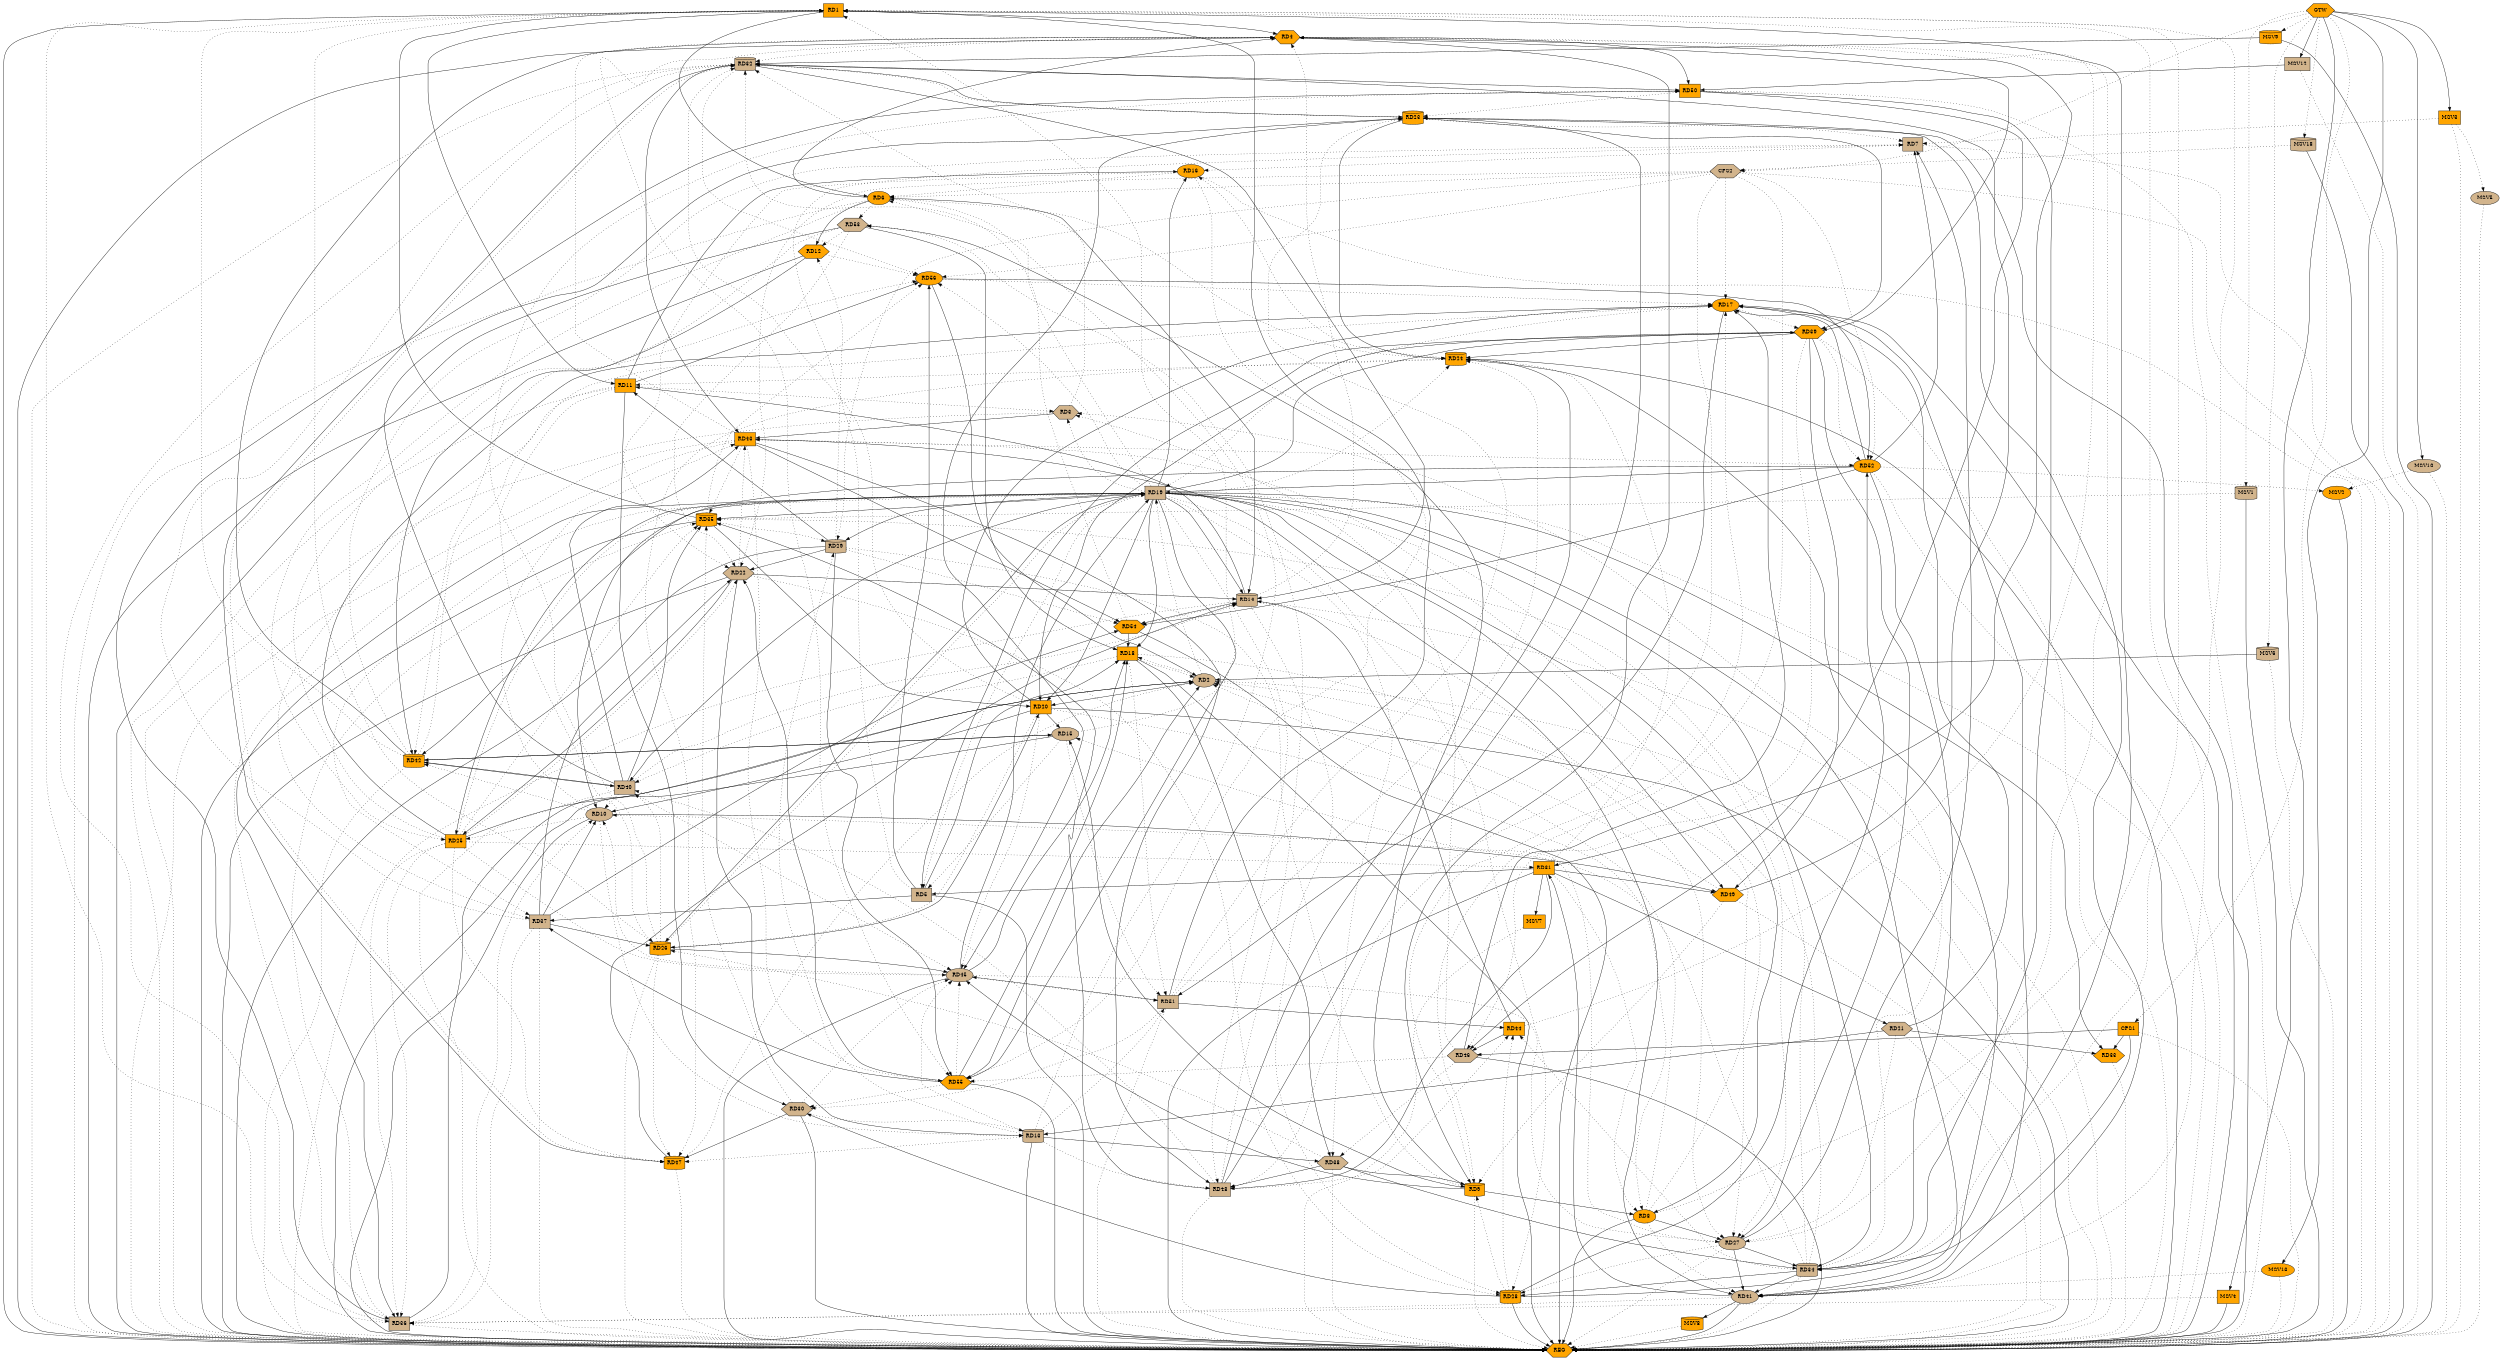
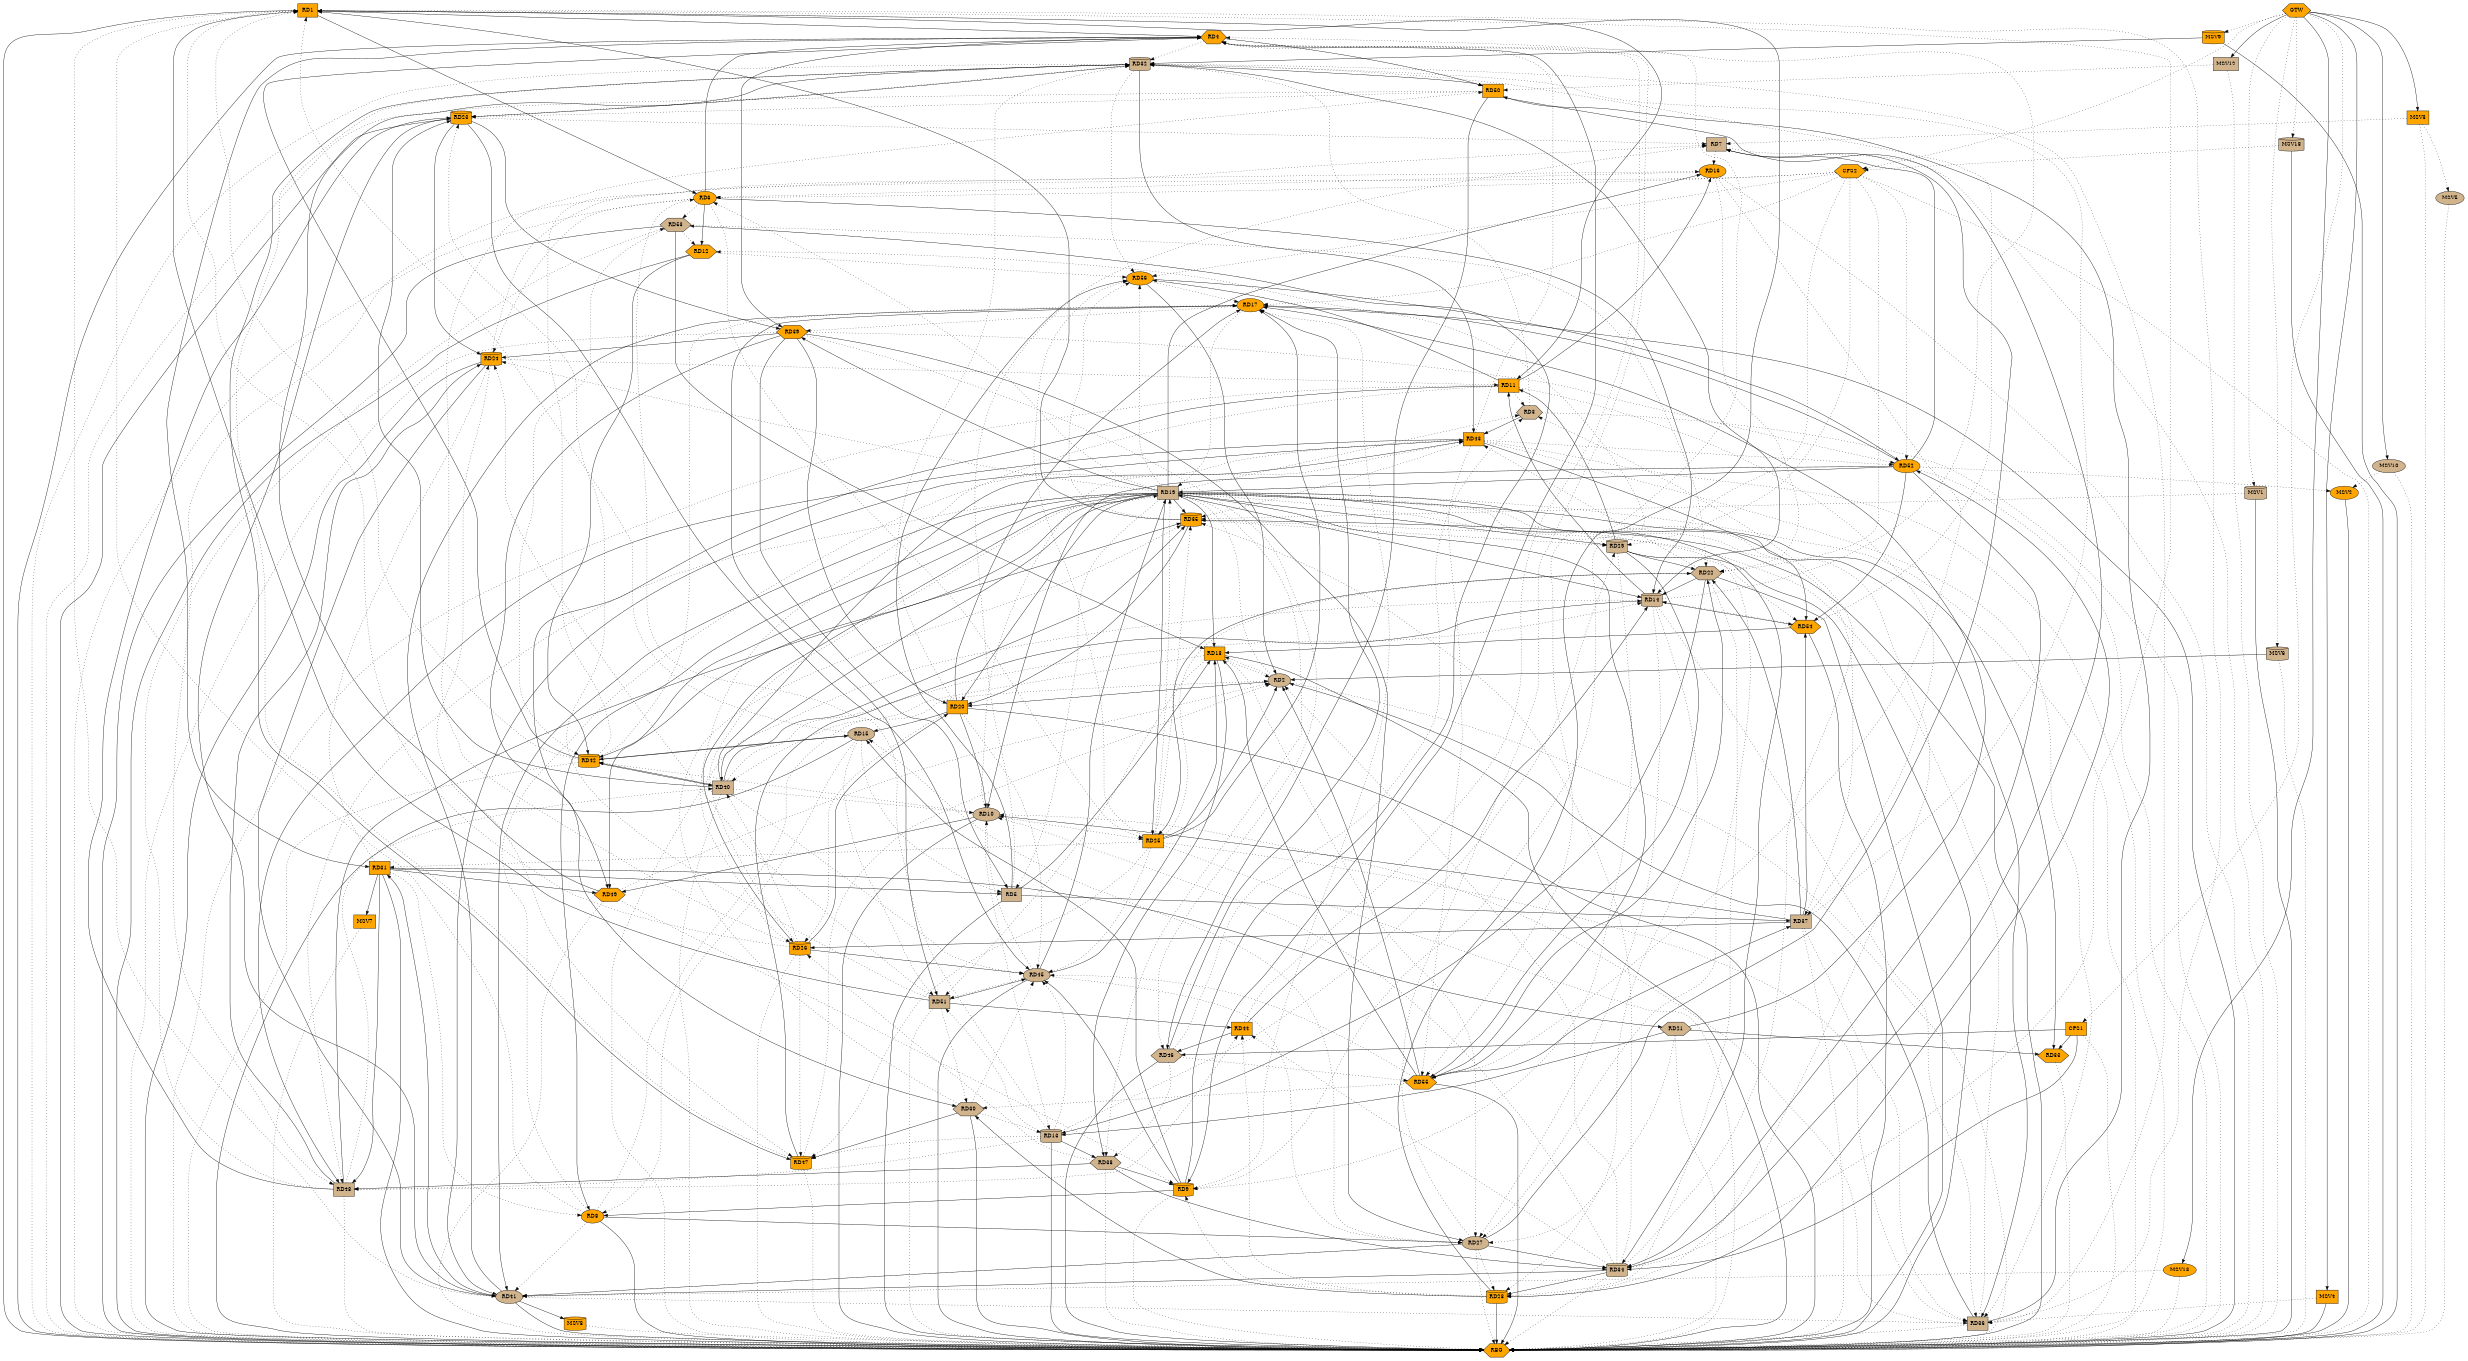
edge "MSV12" -> "RD50": style solid -> dotted
node "CPS2": fillcolor tan -> orange
edge "RD20" -> "RD8": now "RD15" -> "RD8"
